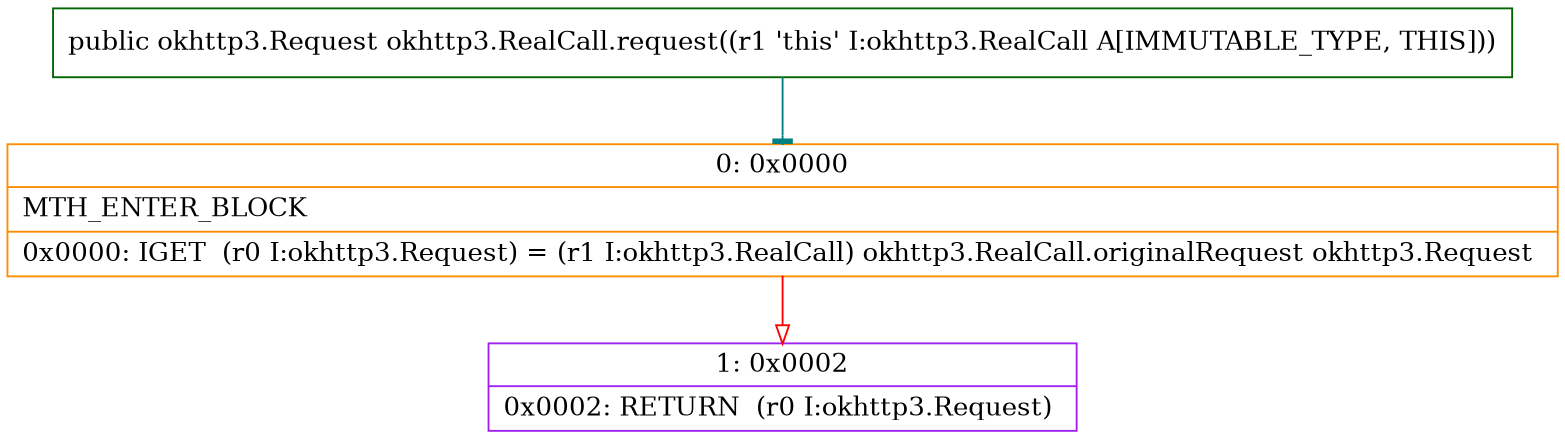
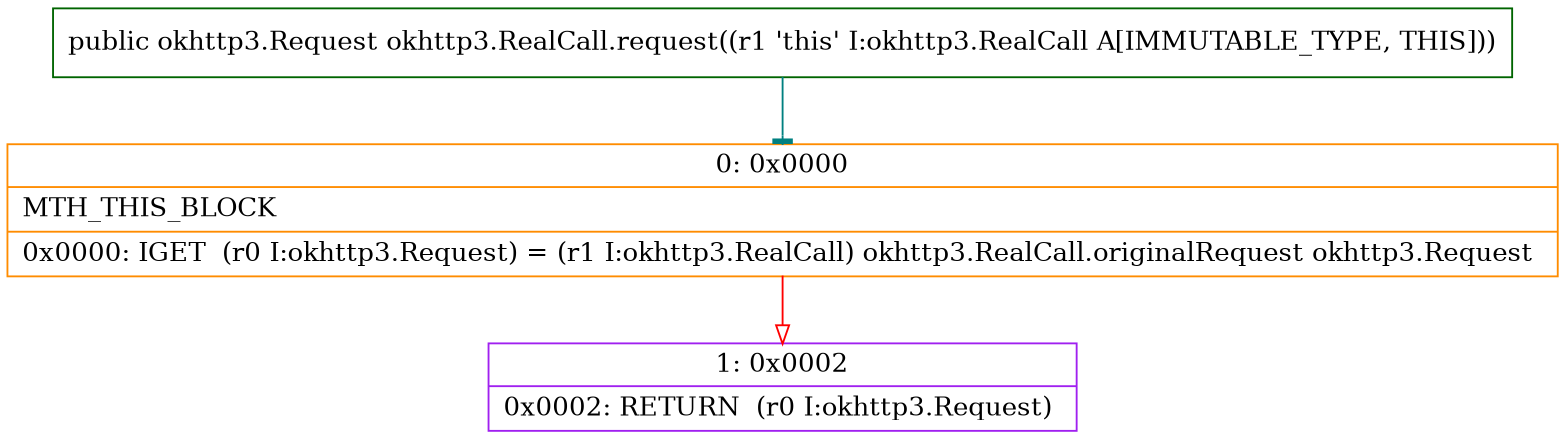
node "0: 0x0000": text "MTH_ENTER_BLOCK" -> "MTH_THIS_BLOCK"
